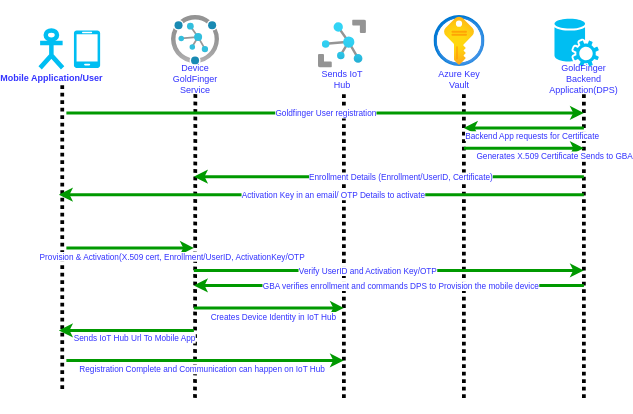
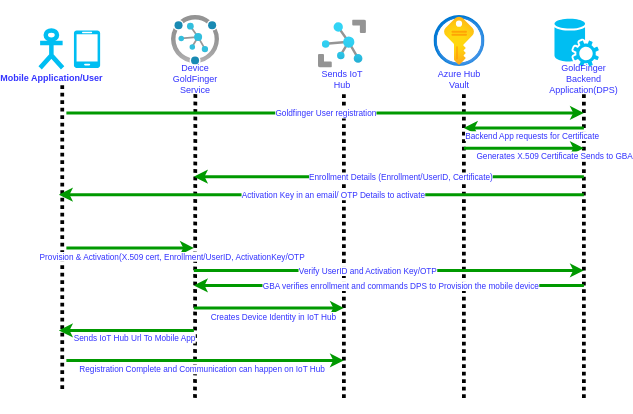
node "Azure Key Vault": label "Azure Key Vault" -> "Azure Hub Vault"
